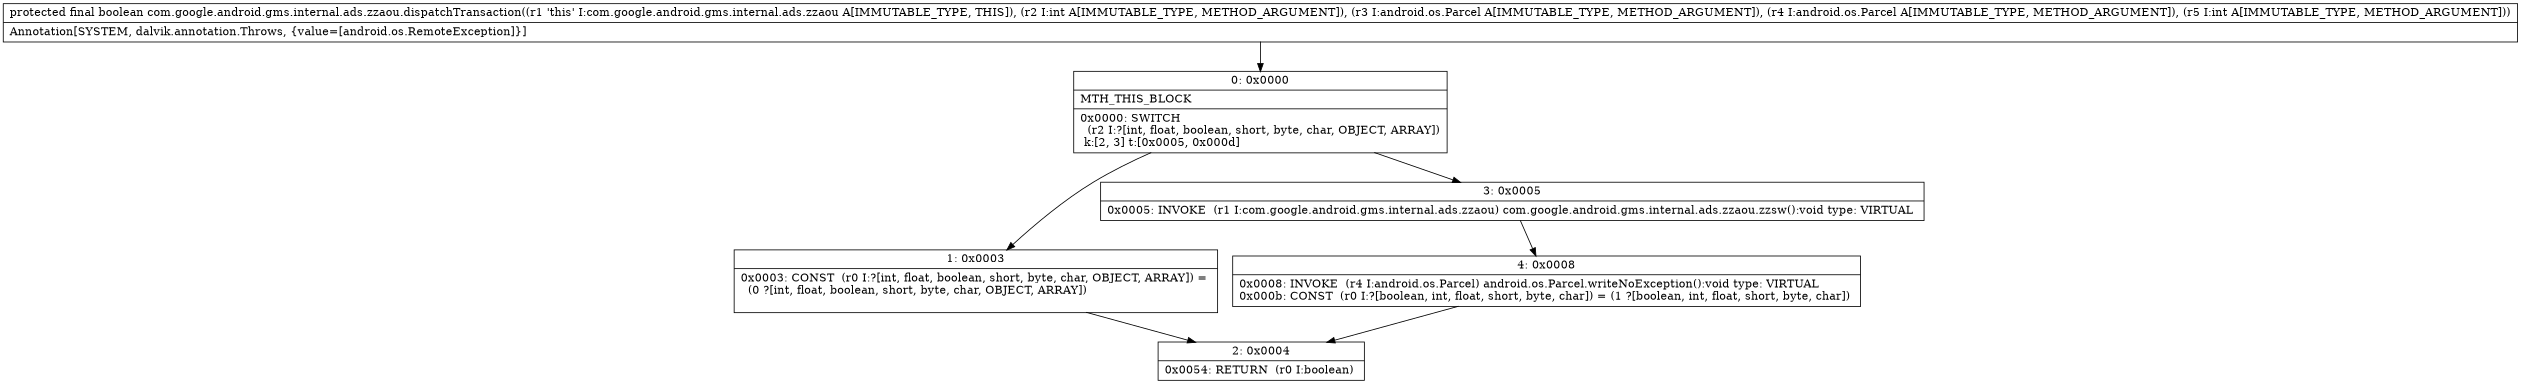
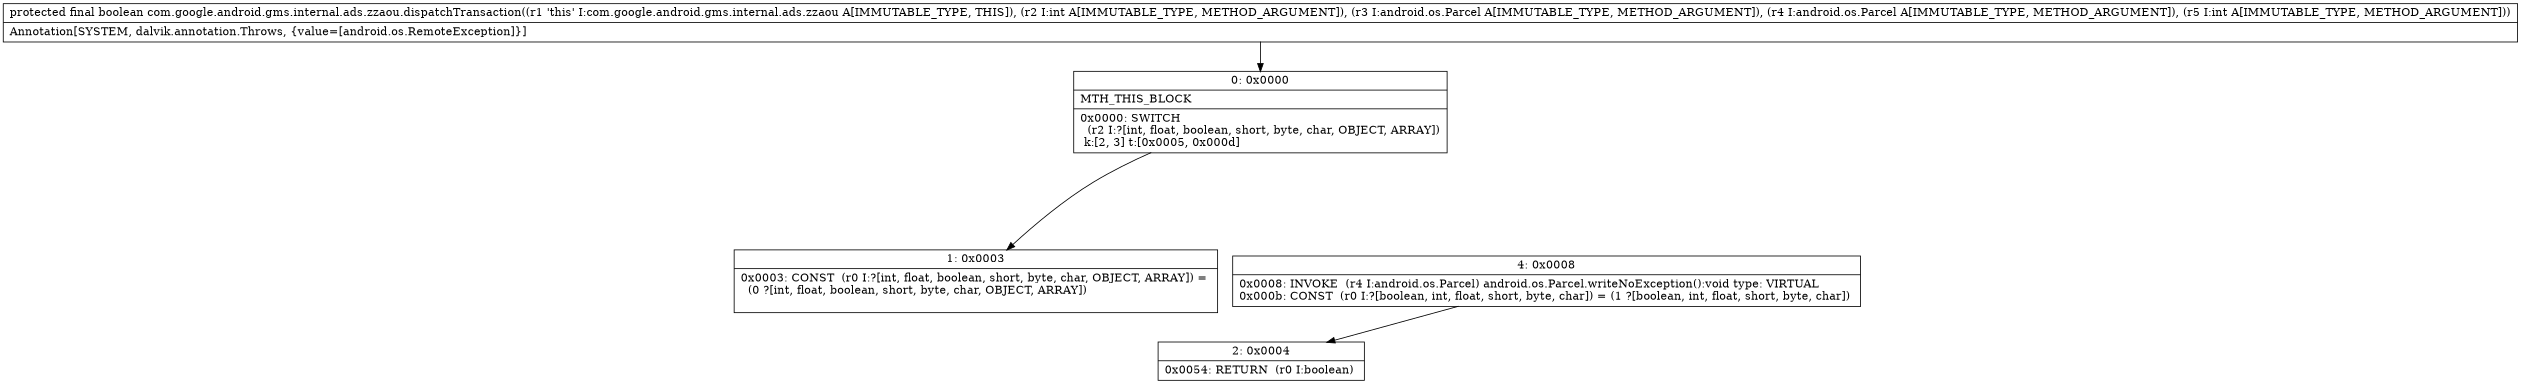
node "3: 0x0005": removed
edge "1: 0x0003" -> "2: 0x0004": removed
